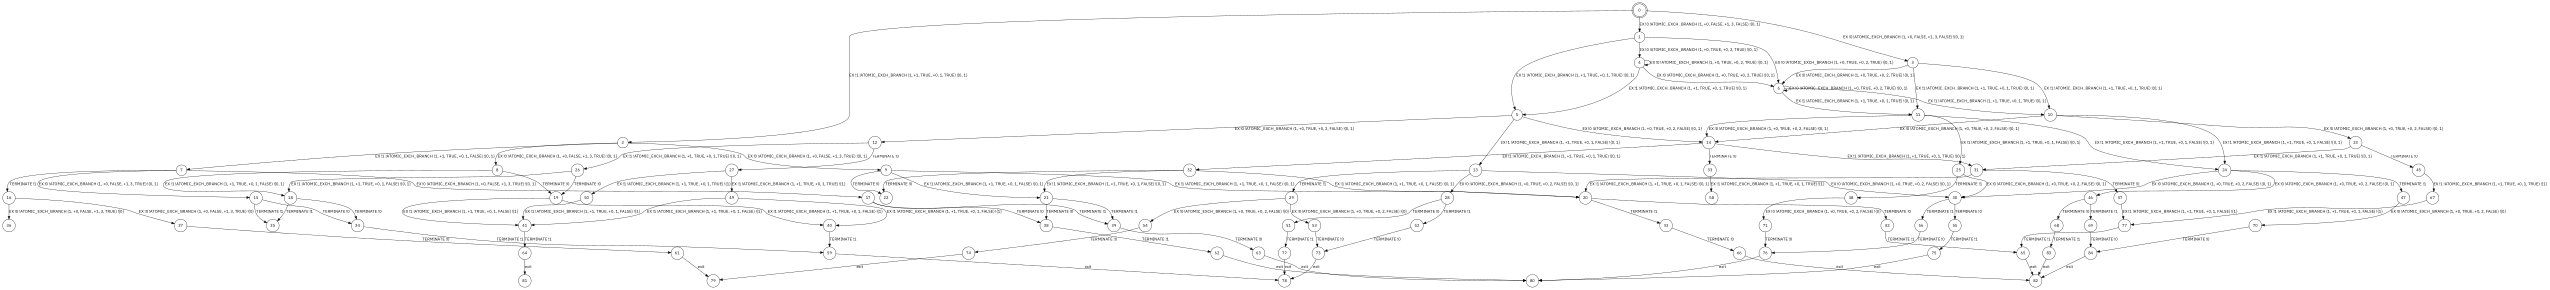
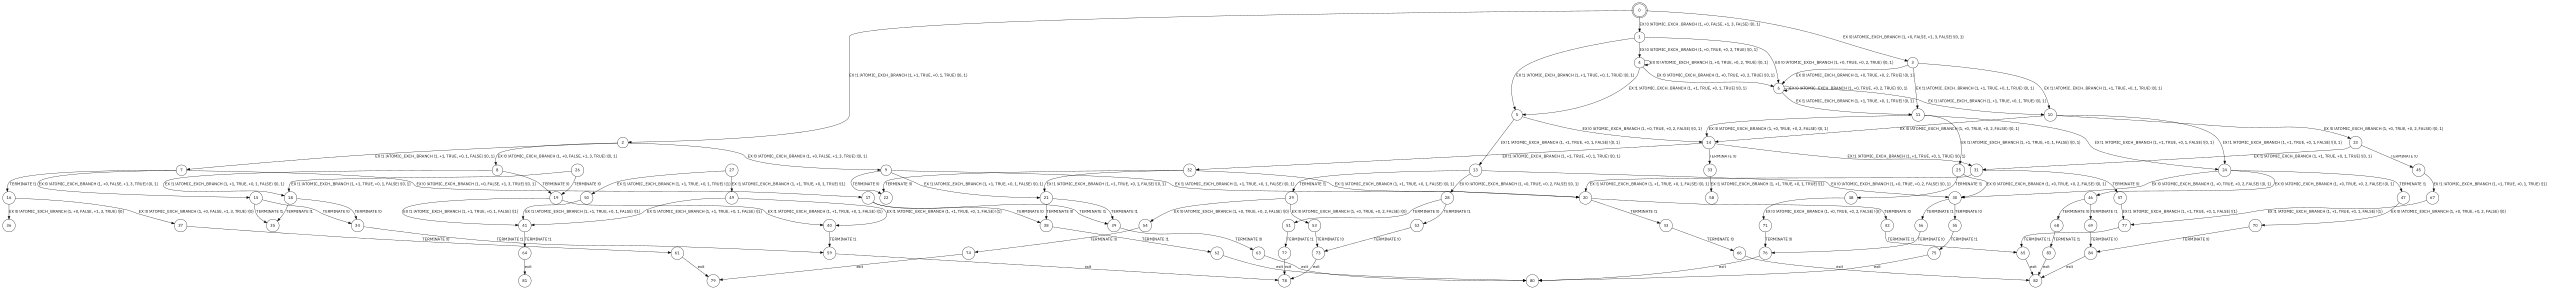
node "12": removed
